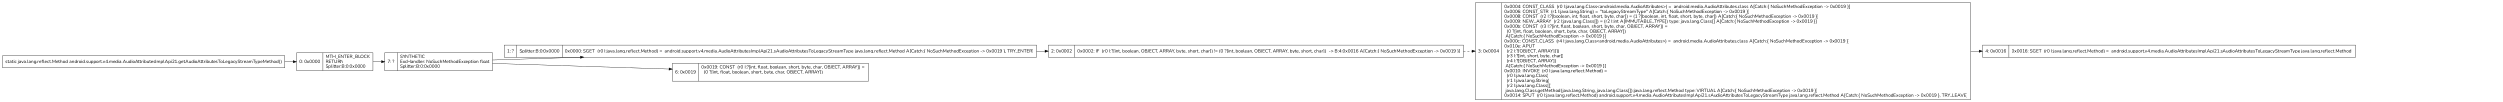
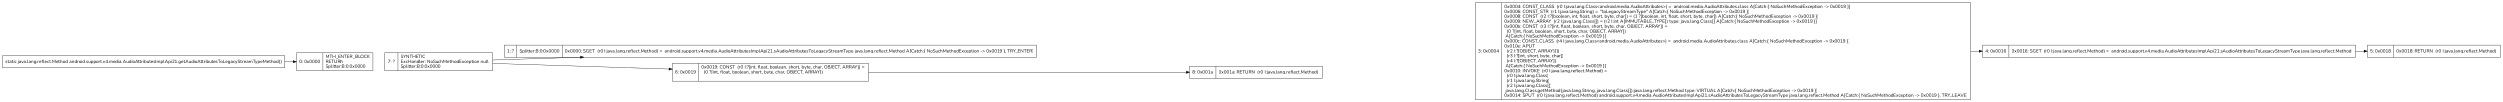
node "2: 0x0002": removed
node "5: 0x0018": added
edge "0: 0x0000" -> "7: ?": removed
node "7: ?": text "ExcHandler: NoSuchMethodException float" -> "ExcHandler: NoSuchMethodException null"
node "8: 0x001a": added
